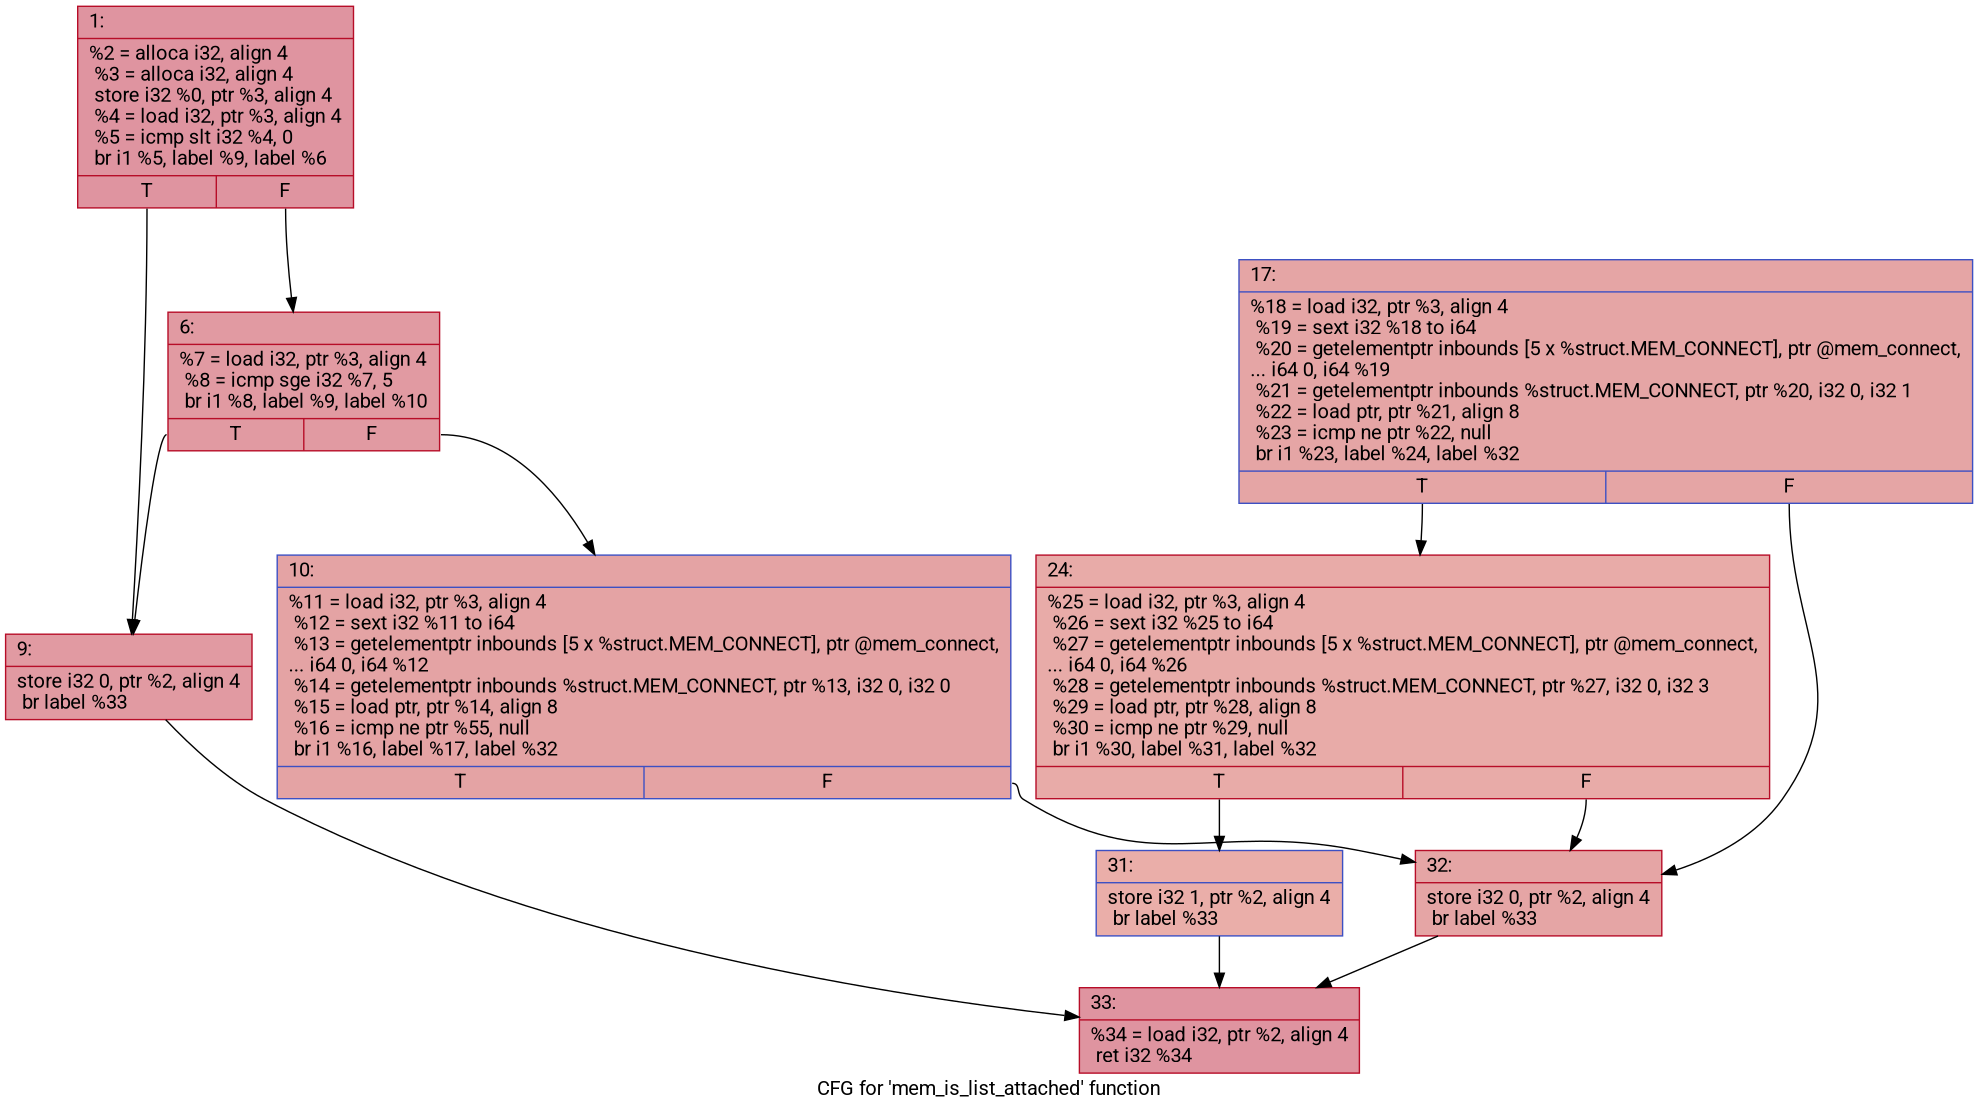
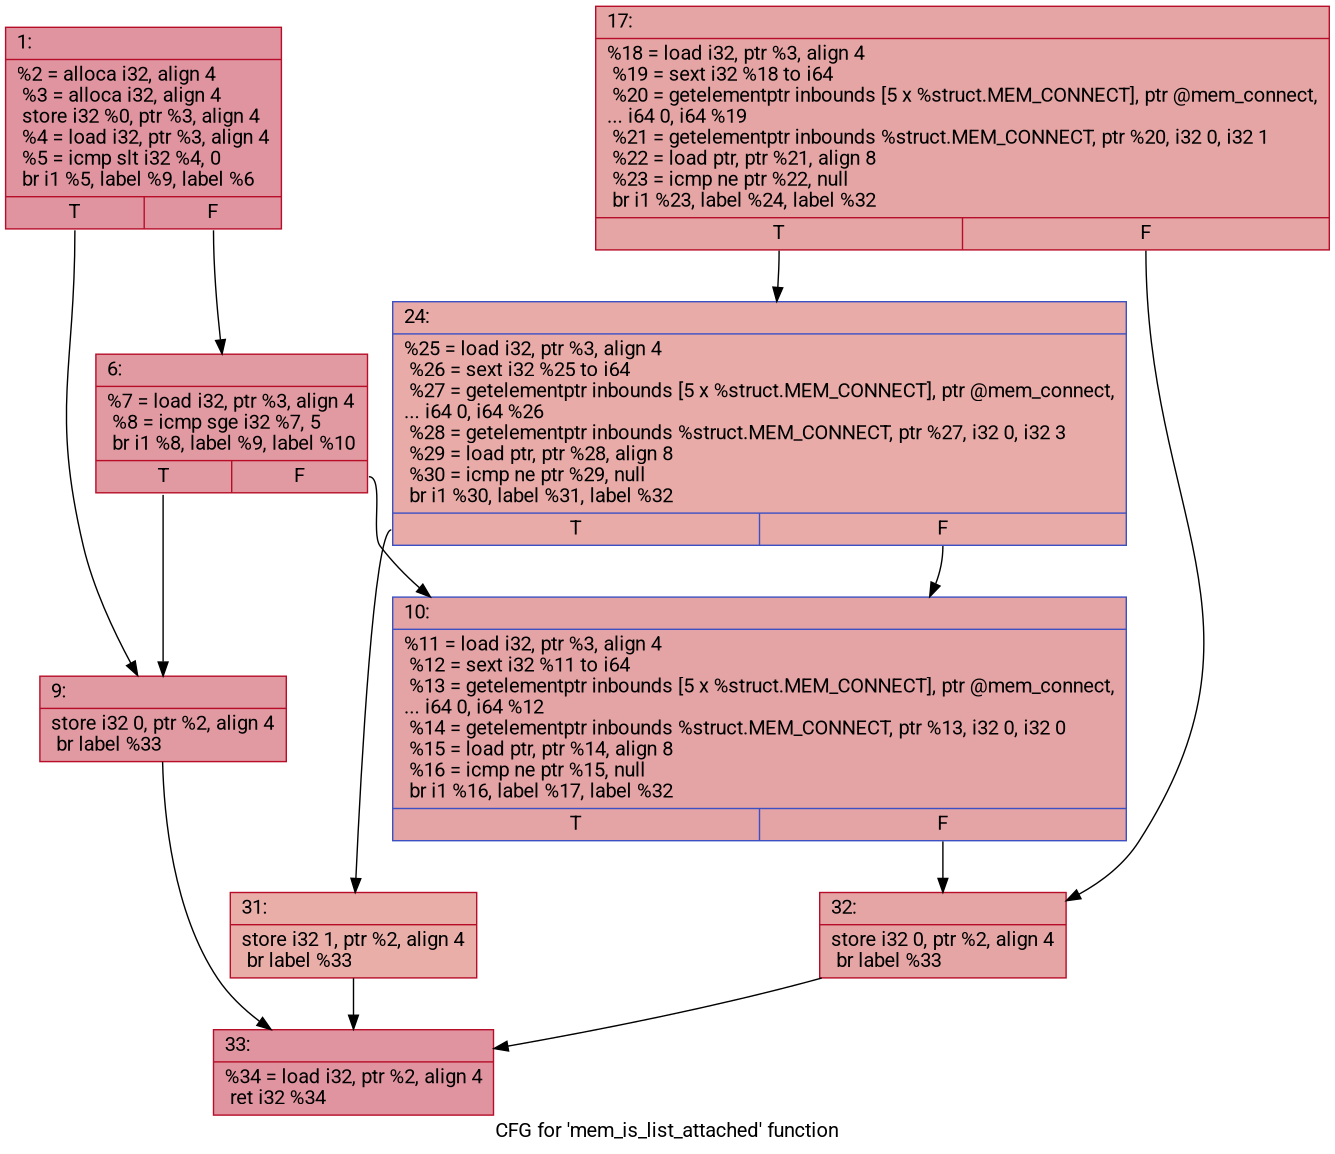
node "17:": color #3d50c3ff -> #b70d28ff
node "24:": color #b70d28ff -> #3d50c3ff
node "10:": text "%16 = icmp ne ptr %55, null" -> "%16 = icmp ne ptr %15, null"
edge "24:" -> "32:": now "24:" -> "10:"
node "31:": color #3d50c3ff -> #b70d28ff
